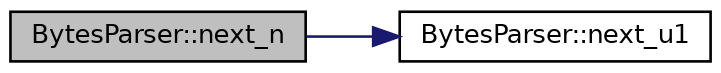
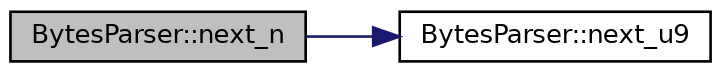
node "BytesParser::next_u1": label "BytesParser::next_u1" -> "BytesParser::next_u9"
